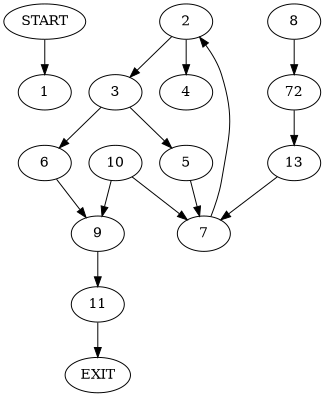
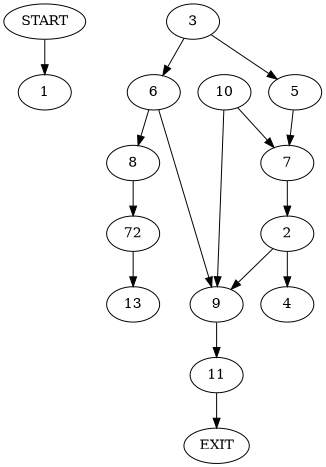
edge "2" -> "3": now "2" -> "9"
edge "6" -> "8": added
edge "13" -> "7": removed
